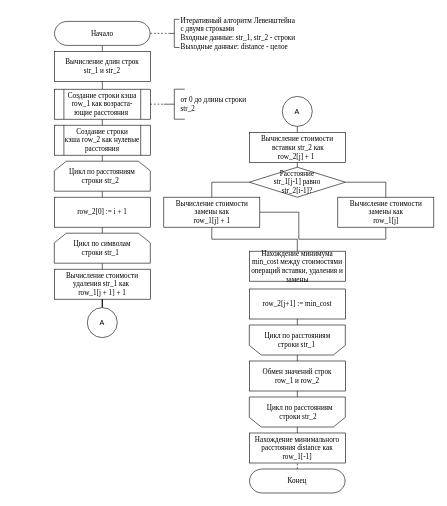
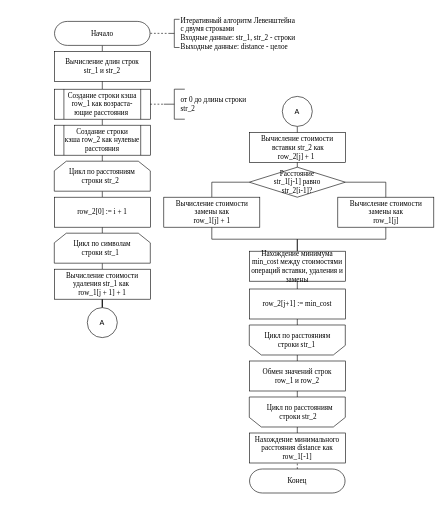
edge "Вычисление стоимости замены как row_1[j] + 1" -- "Вычисление стоимости замены как row_1[j]": now "Нахождение минимума min_cost между стоимостями операций вставки, удаления и замены" -- "Вычисление стоимости замены как row_1[j]"
edge "Нахождение минимума min_cost между стоимостями операций вставки, удаления и замены" -- "row_2[j+1] := min_cost": added
